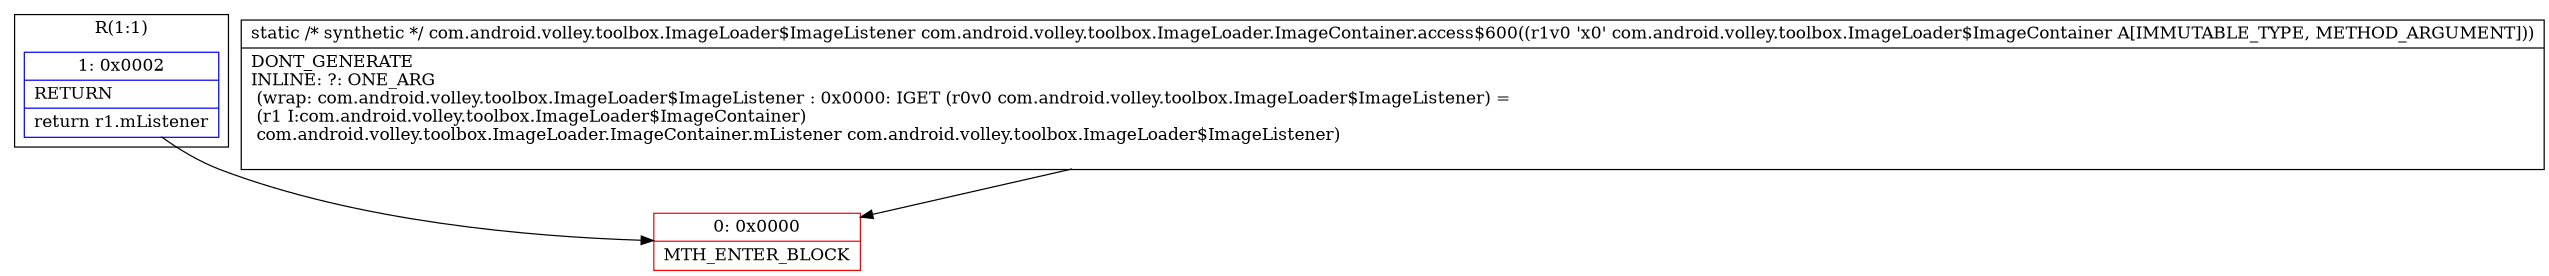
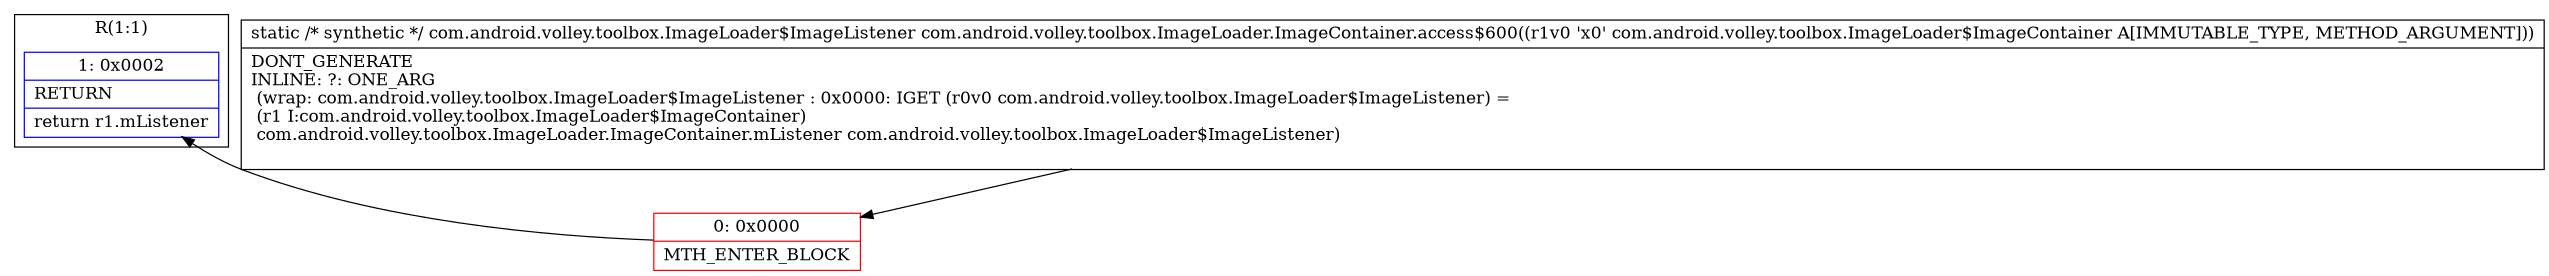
edge "1: 0x0002" -> "0: 0x0000": reversed
